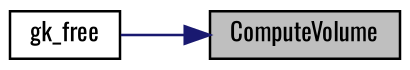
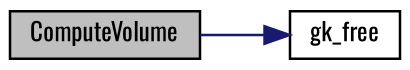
edge "gk_free" -> "ComputeVolume": reversed
